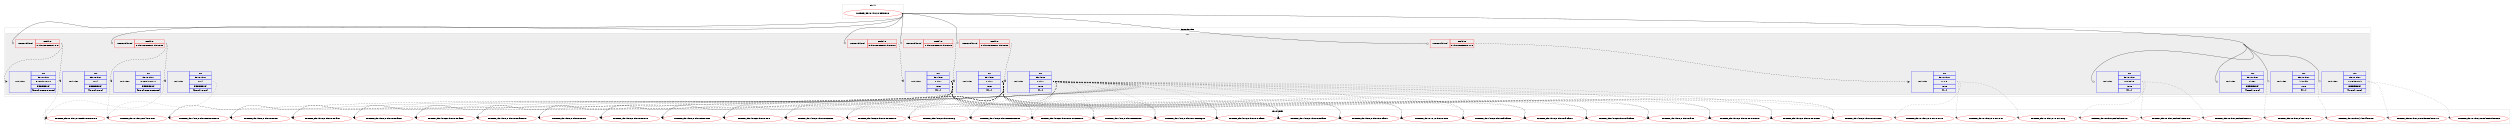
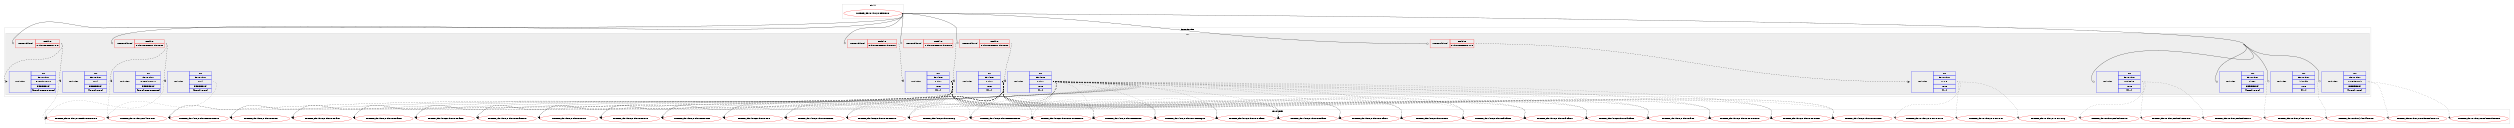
node "portage://dev-pypy/python-3.8.20": label "portage://dev-pypy/python-3.8.20" -> "portage://dev-lang/python-3.8.20"
